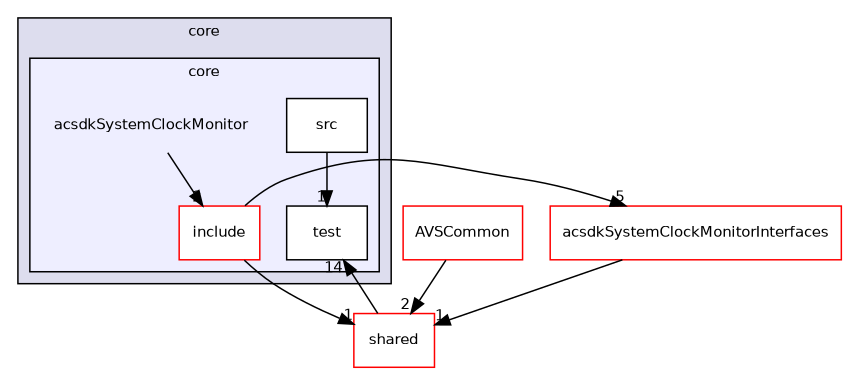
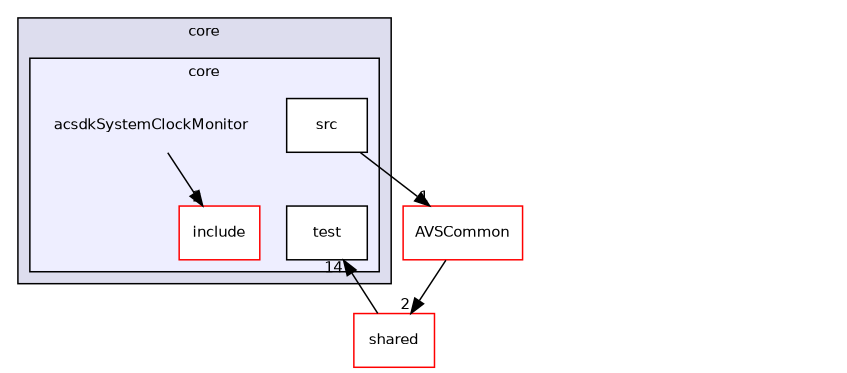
edge "src" -> "test": now "src" -> "AVSCommon"
node "acsdkSystemClockMonitorInterfaces": removed
edge "include" -> "shared": removed
